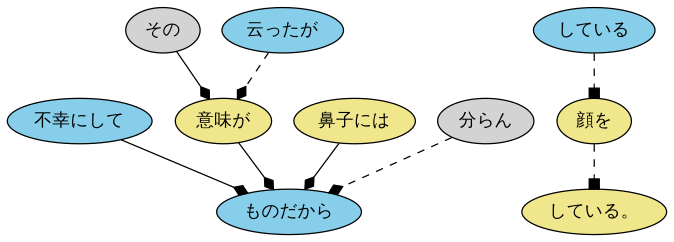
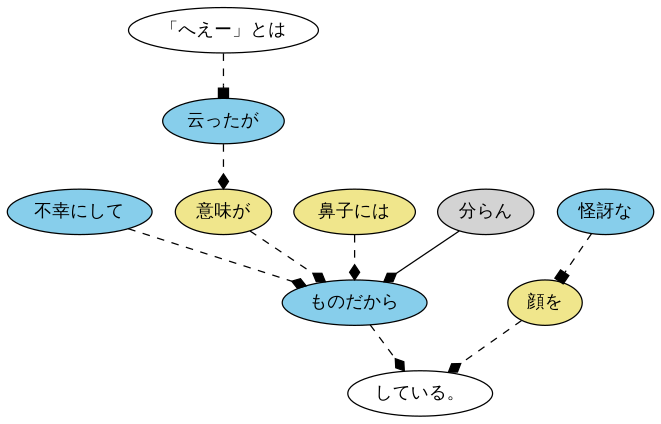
node "その": removed
node "「へえー」とは": added
node "している": label "している" -> "怪訝な"
edge "意味が" -> "ものだから": style solid -> dashed
edge "鼻子には" -> "ものだから": style solid -> dashed
edge "顔を" -> "している。": arrowhead box -> diamond
edge "分らん" -> "ものだから": style dashed -> solid
edge "不幸にして" -> "ものだから": style solid -> dashed
node "している。": fillcolor khaki -> white
edge "ものだから" -> "している。": added
